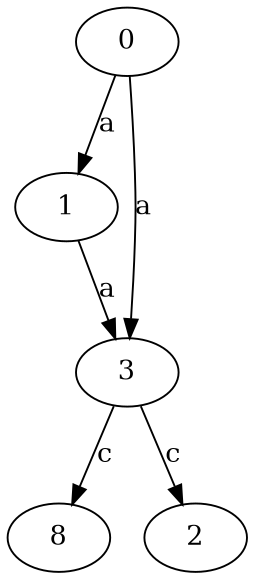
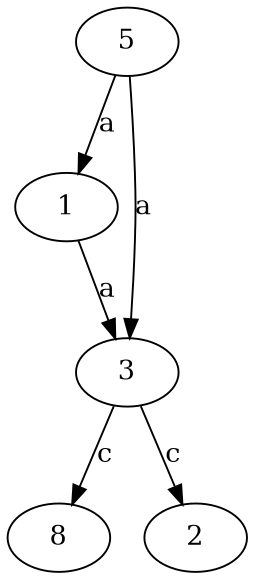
node "0": label "0" -> "5"
